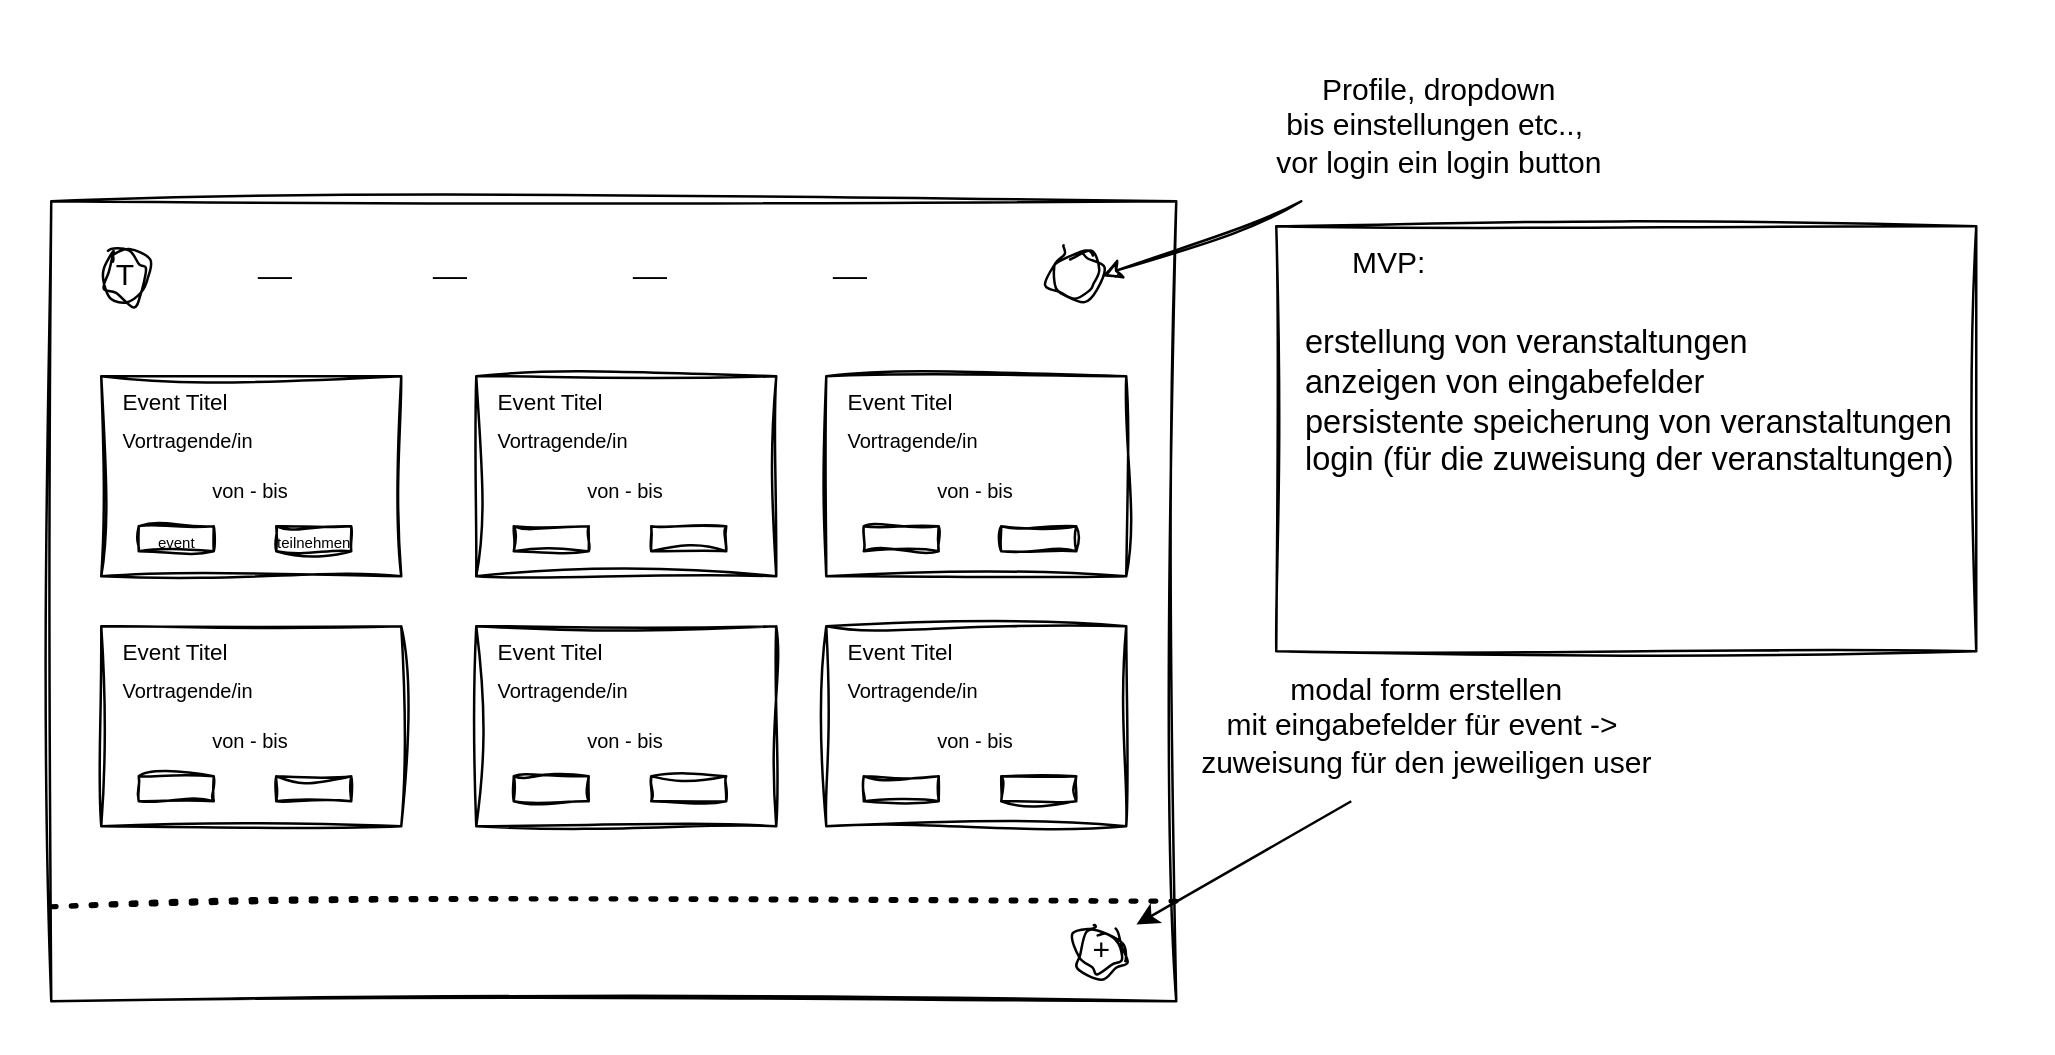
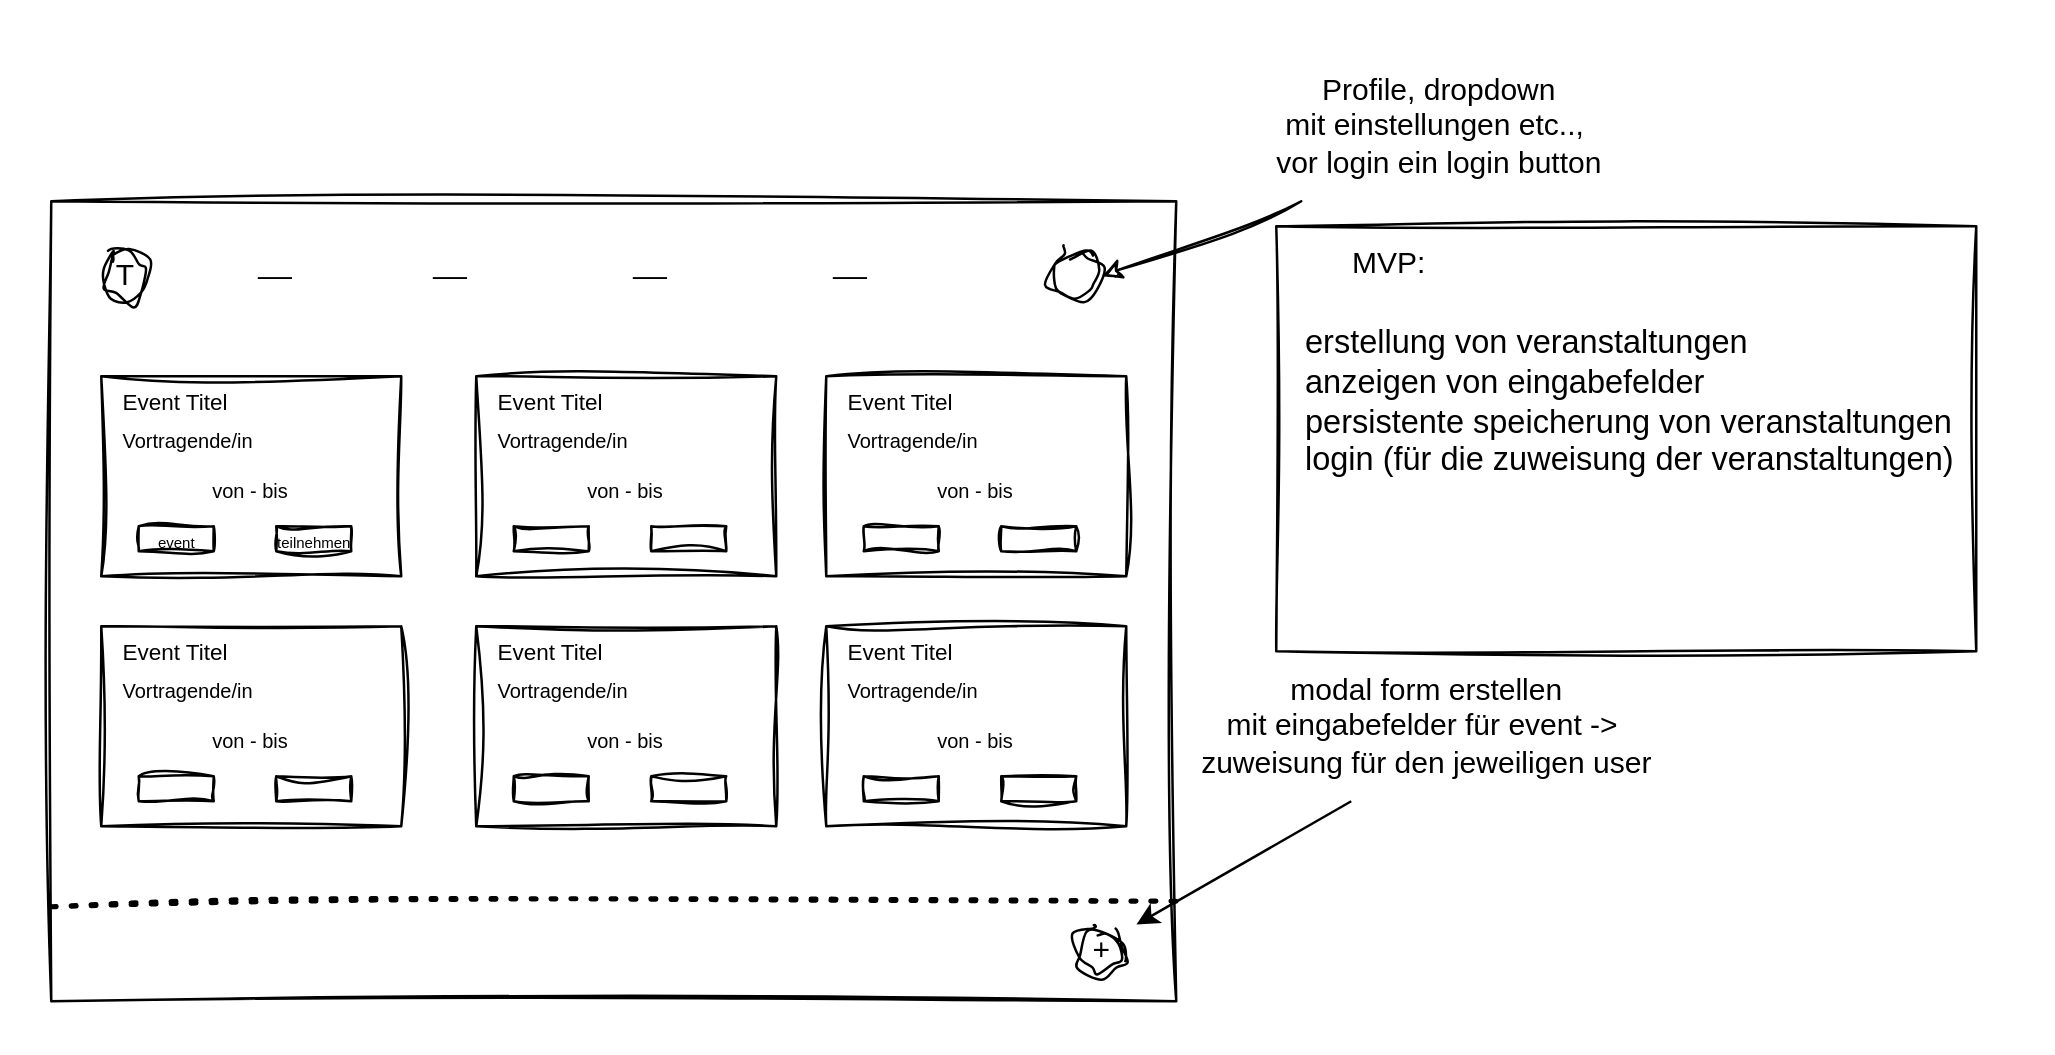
node "Profile, dropdown bis einstellungen etc.., vor login ein login button": label "Profile, dropdown bis einstellungen etc.., vor login ein login button" -> "Profile, dropdown mit einstellungen etc.., vor login ein login button"
